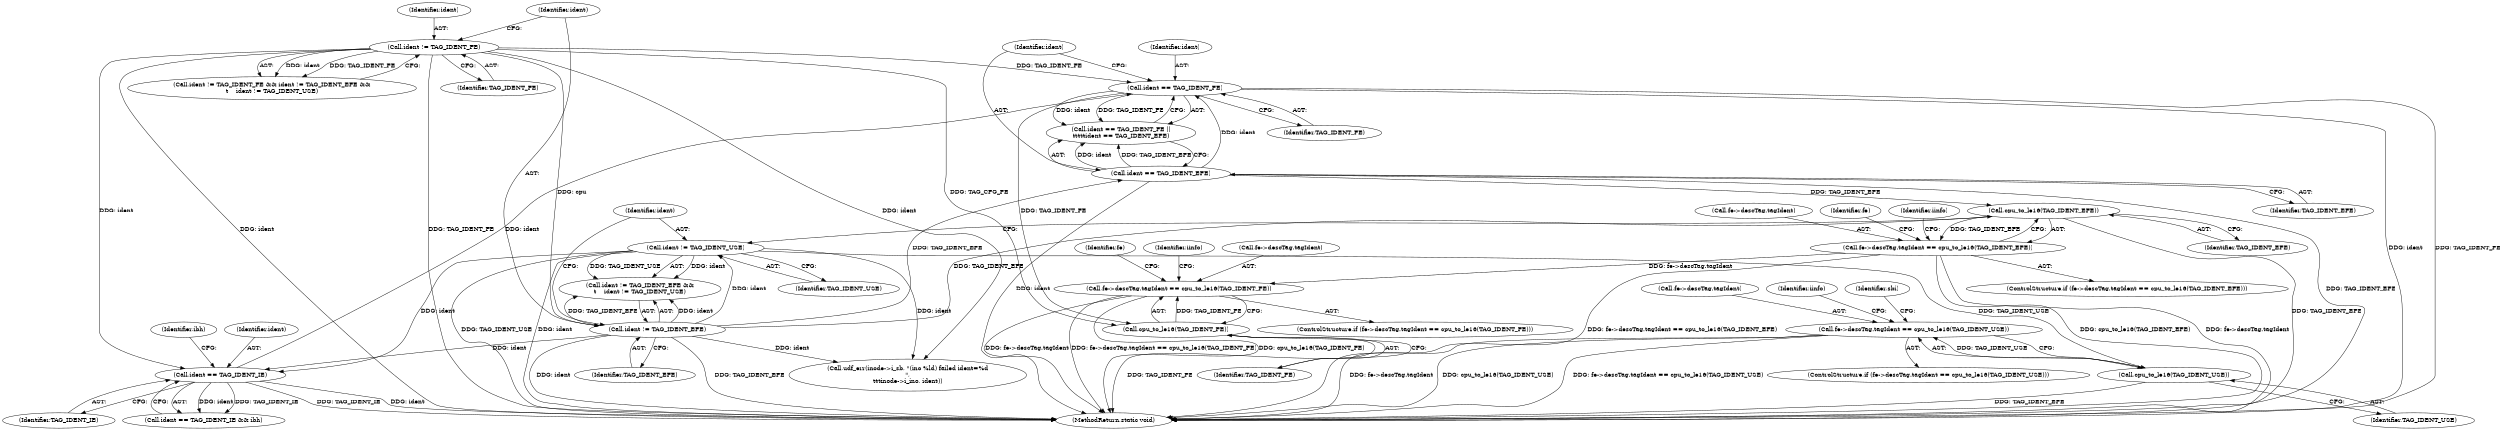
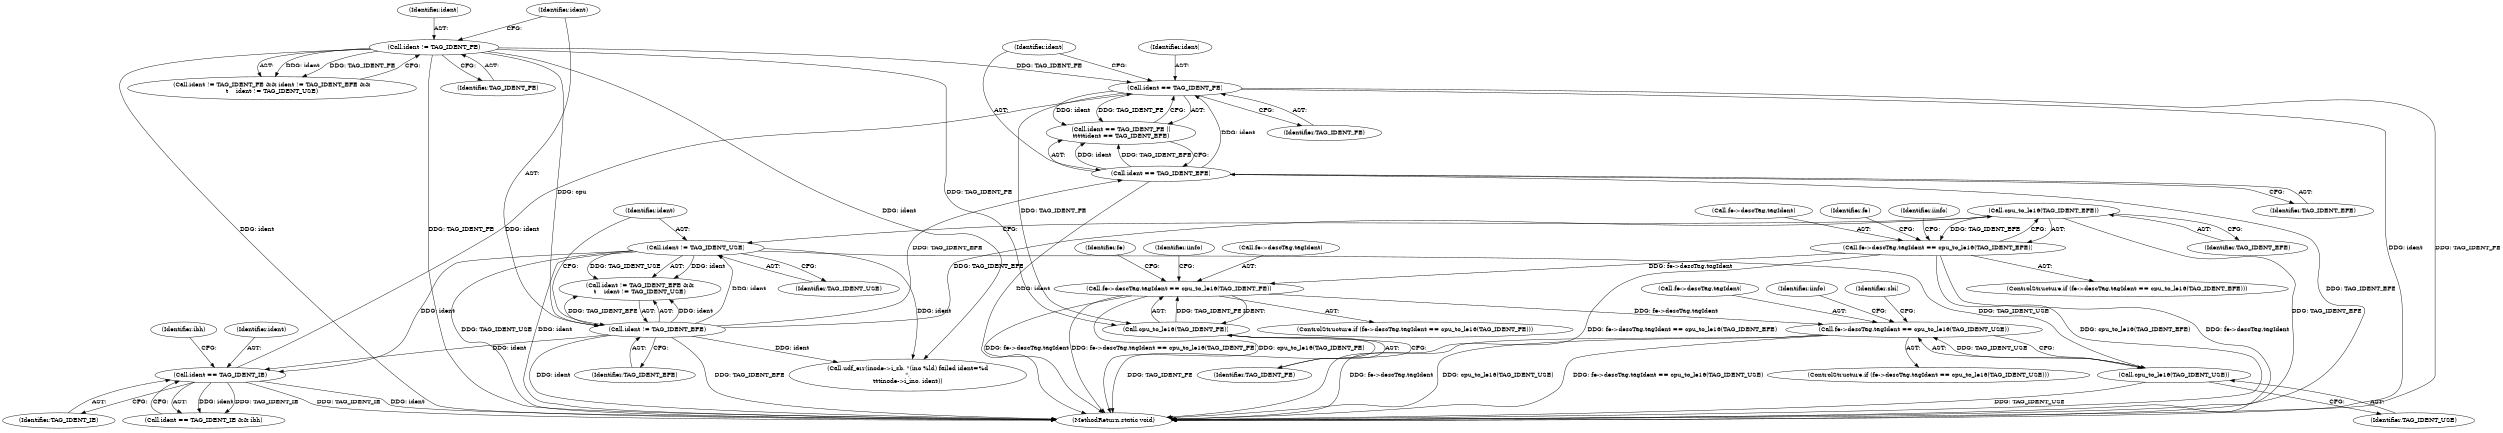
edge "(Call,ident != TAG_IDENT_FE)" -> "(Call,ident == TAG_IDENT_IE)": removed, label "DDG: ident"
edge "(Call,ident == TAG_IDENT_EFE)" -> "(Call,cpu_to_le16(TAG_IDENT_EFE))": removed, label "DDG: TAG_IDENT_EFE"
edge "(Call,ident != TAG_IDENT_FE)" -> "(Call,cpu_to_le16(TAG_IDENT_FE))": label "DDG: TAG_CFG_FE" -> "DDG: TAG_IDENT_FE"
edge "(Call,fe->descTag.tagIdent == cpu_to_le16(TAG_IDENT_FE))" -> "(Call,fe->descTag.tagIdent == cpu_to_le16(TAG_IDENT_USE))": added, label "DDG: fe->descTag.tagIdent"
edge "(Call,fe->descTag.tagIdent == cpu_to_le16(TAG_IDENT_FE))" -> "(Call,cpu_to_le16(TAG_IDENT_FE))": label "CFG: " -> "IDENT: "
edge "(Call,cpu_to_le16(TAG_IDENT_USE))" -> "(MethodReturn,static void)": label "DDG: TAG_IDENT_EFE" -> "DDG: TAG_IDENT_USE"
